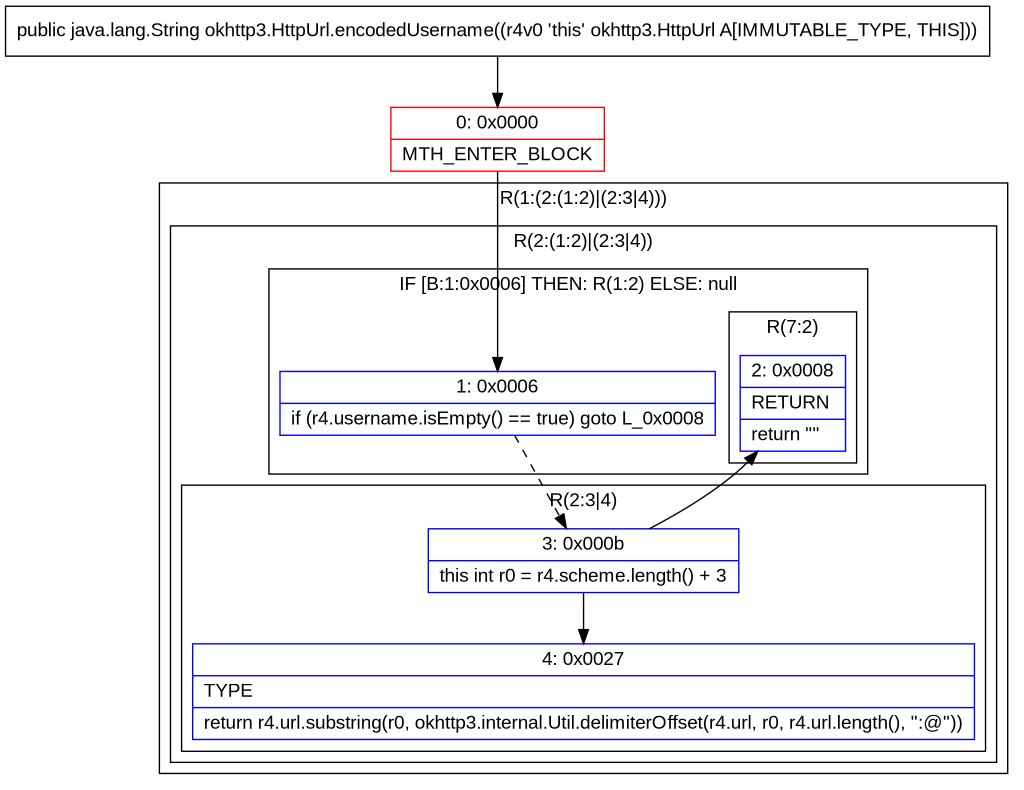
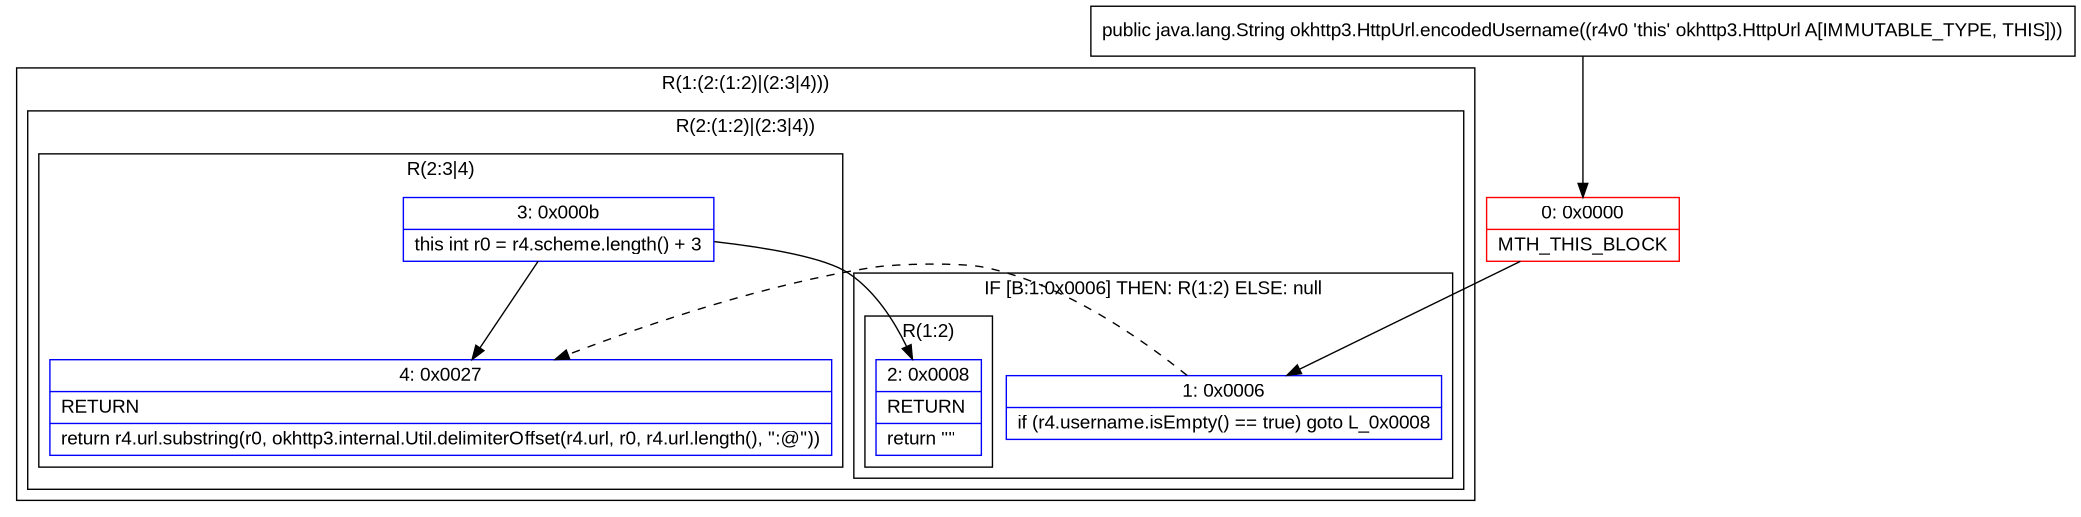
node "0: 0x0000": text "MTH_ENTER_BLOCK" -> "MTH_THIS_BLOCK"
cluster "R(7:2)": label "R(7:2)" -> "R(1:2)"
edge "1: 0x0006" -> "3: 0x000b": now "1: 0x0006" -> "4: 0x0027"
node "4: 0x0027": text "TYPE" -> "RETURN"
